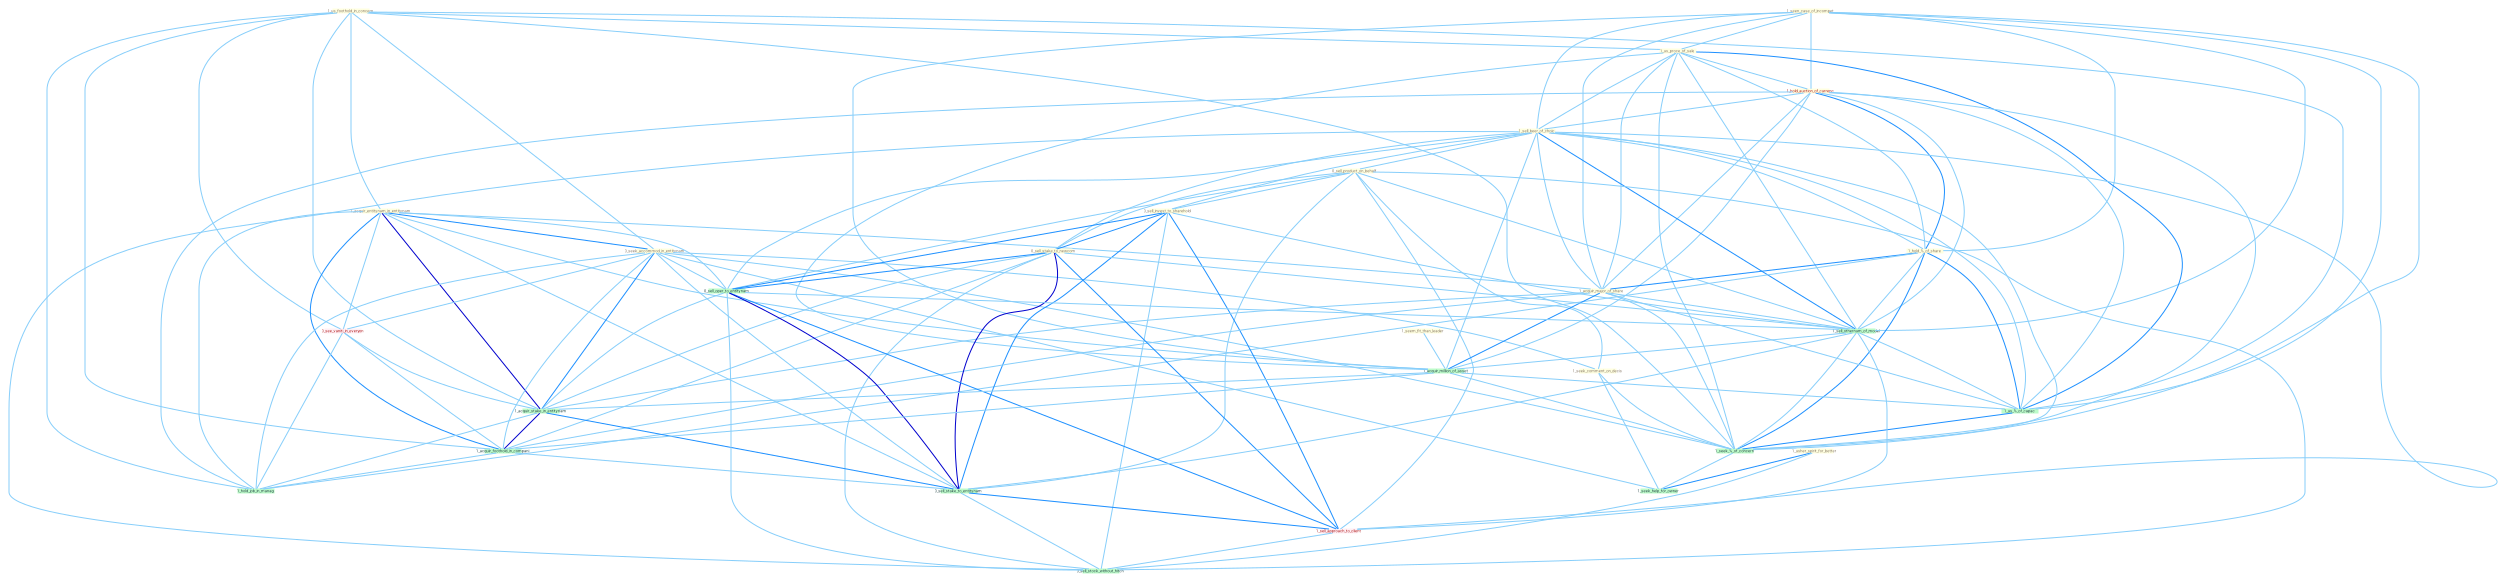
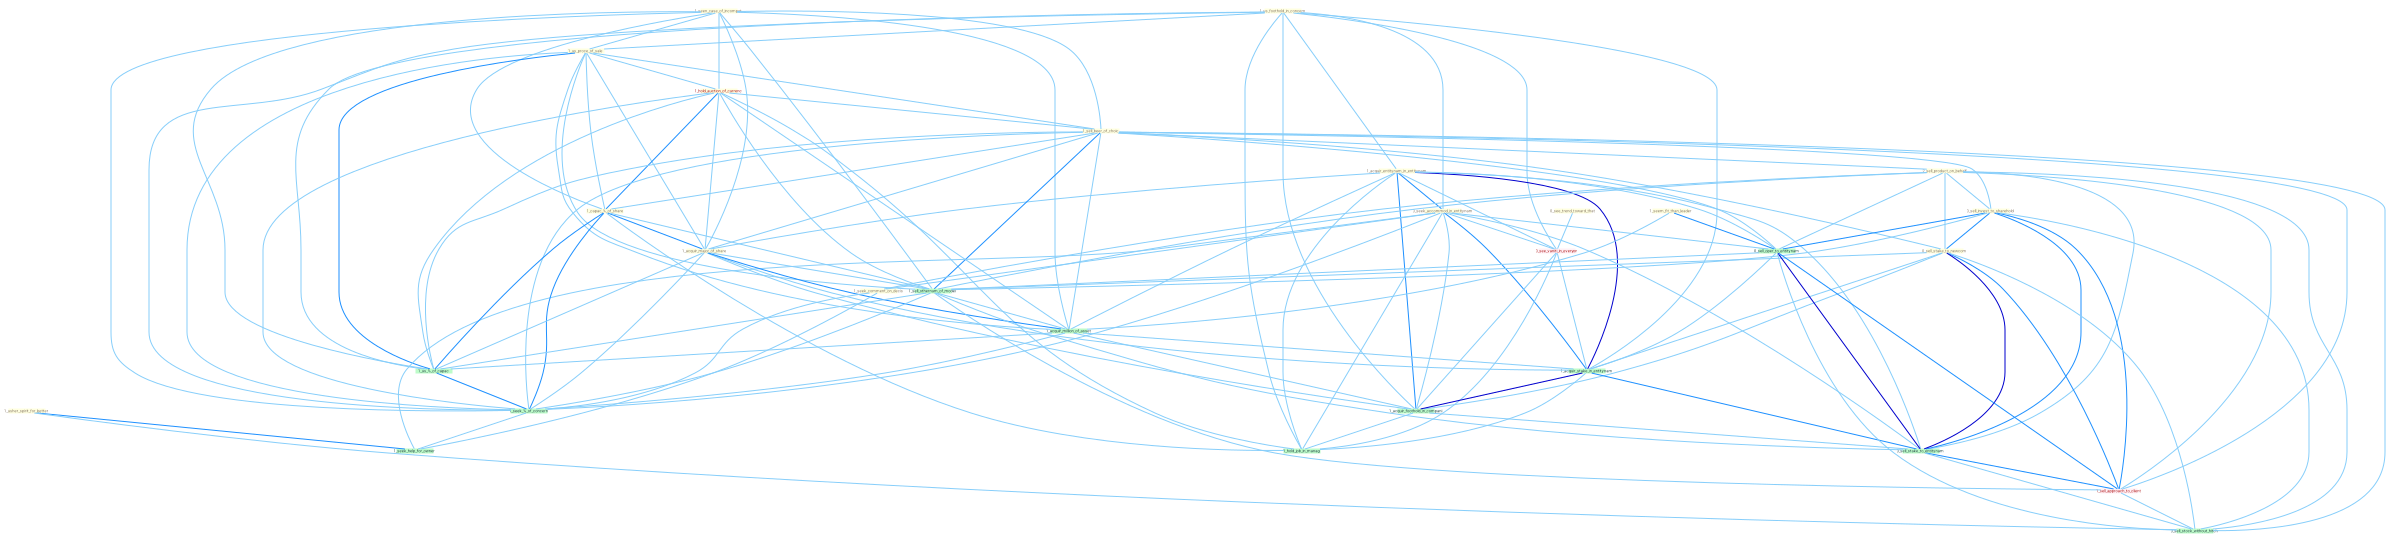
node "0_sell_product_on_behalf": label "0_sell_product_on_behalf" -> "2_sell_product_on_behalf"
node "0_see_trend_toward_that": added
node "1_hold_%_of_share": label "1_hold_%_of_share" -> "1_capac_%_of_share"
edge "0_sell_stake_to_newcom" -- "0_sell_oper_to_entitynam": now "1_seem_fit_than_leader" -- "0_sell_oper_to_entitynam"
